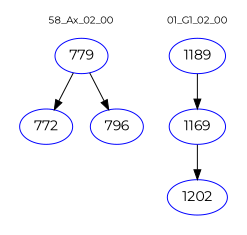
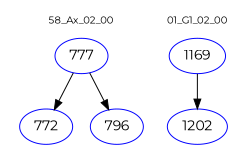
node "779": label "779" -> "777"
node "1189": removed
